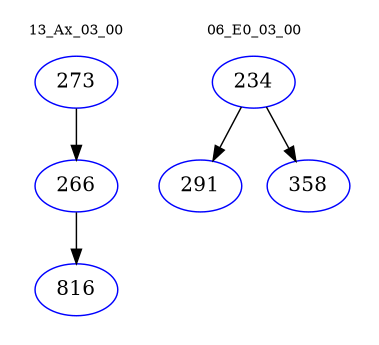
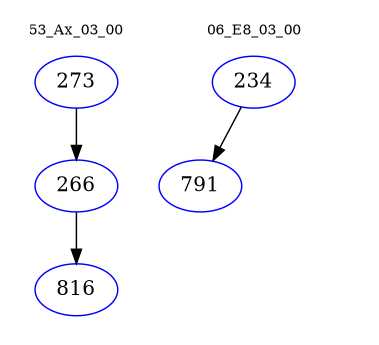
cluster "13_Ax_03_00": label "13_Ax_03_00" -> "53_Ax_03_00"
cluster "06_E0_03_00": label "06_E0_03_00" -> "06_E8_03_00"
node "291": label "291" -> "791"
node "358": removed
